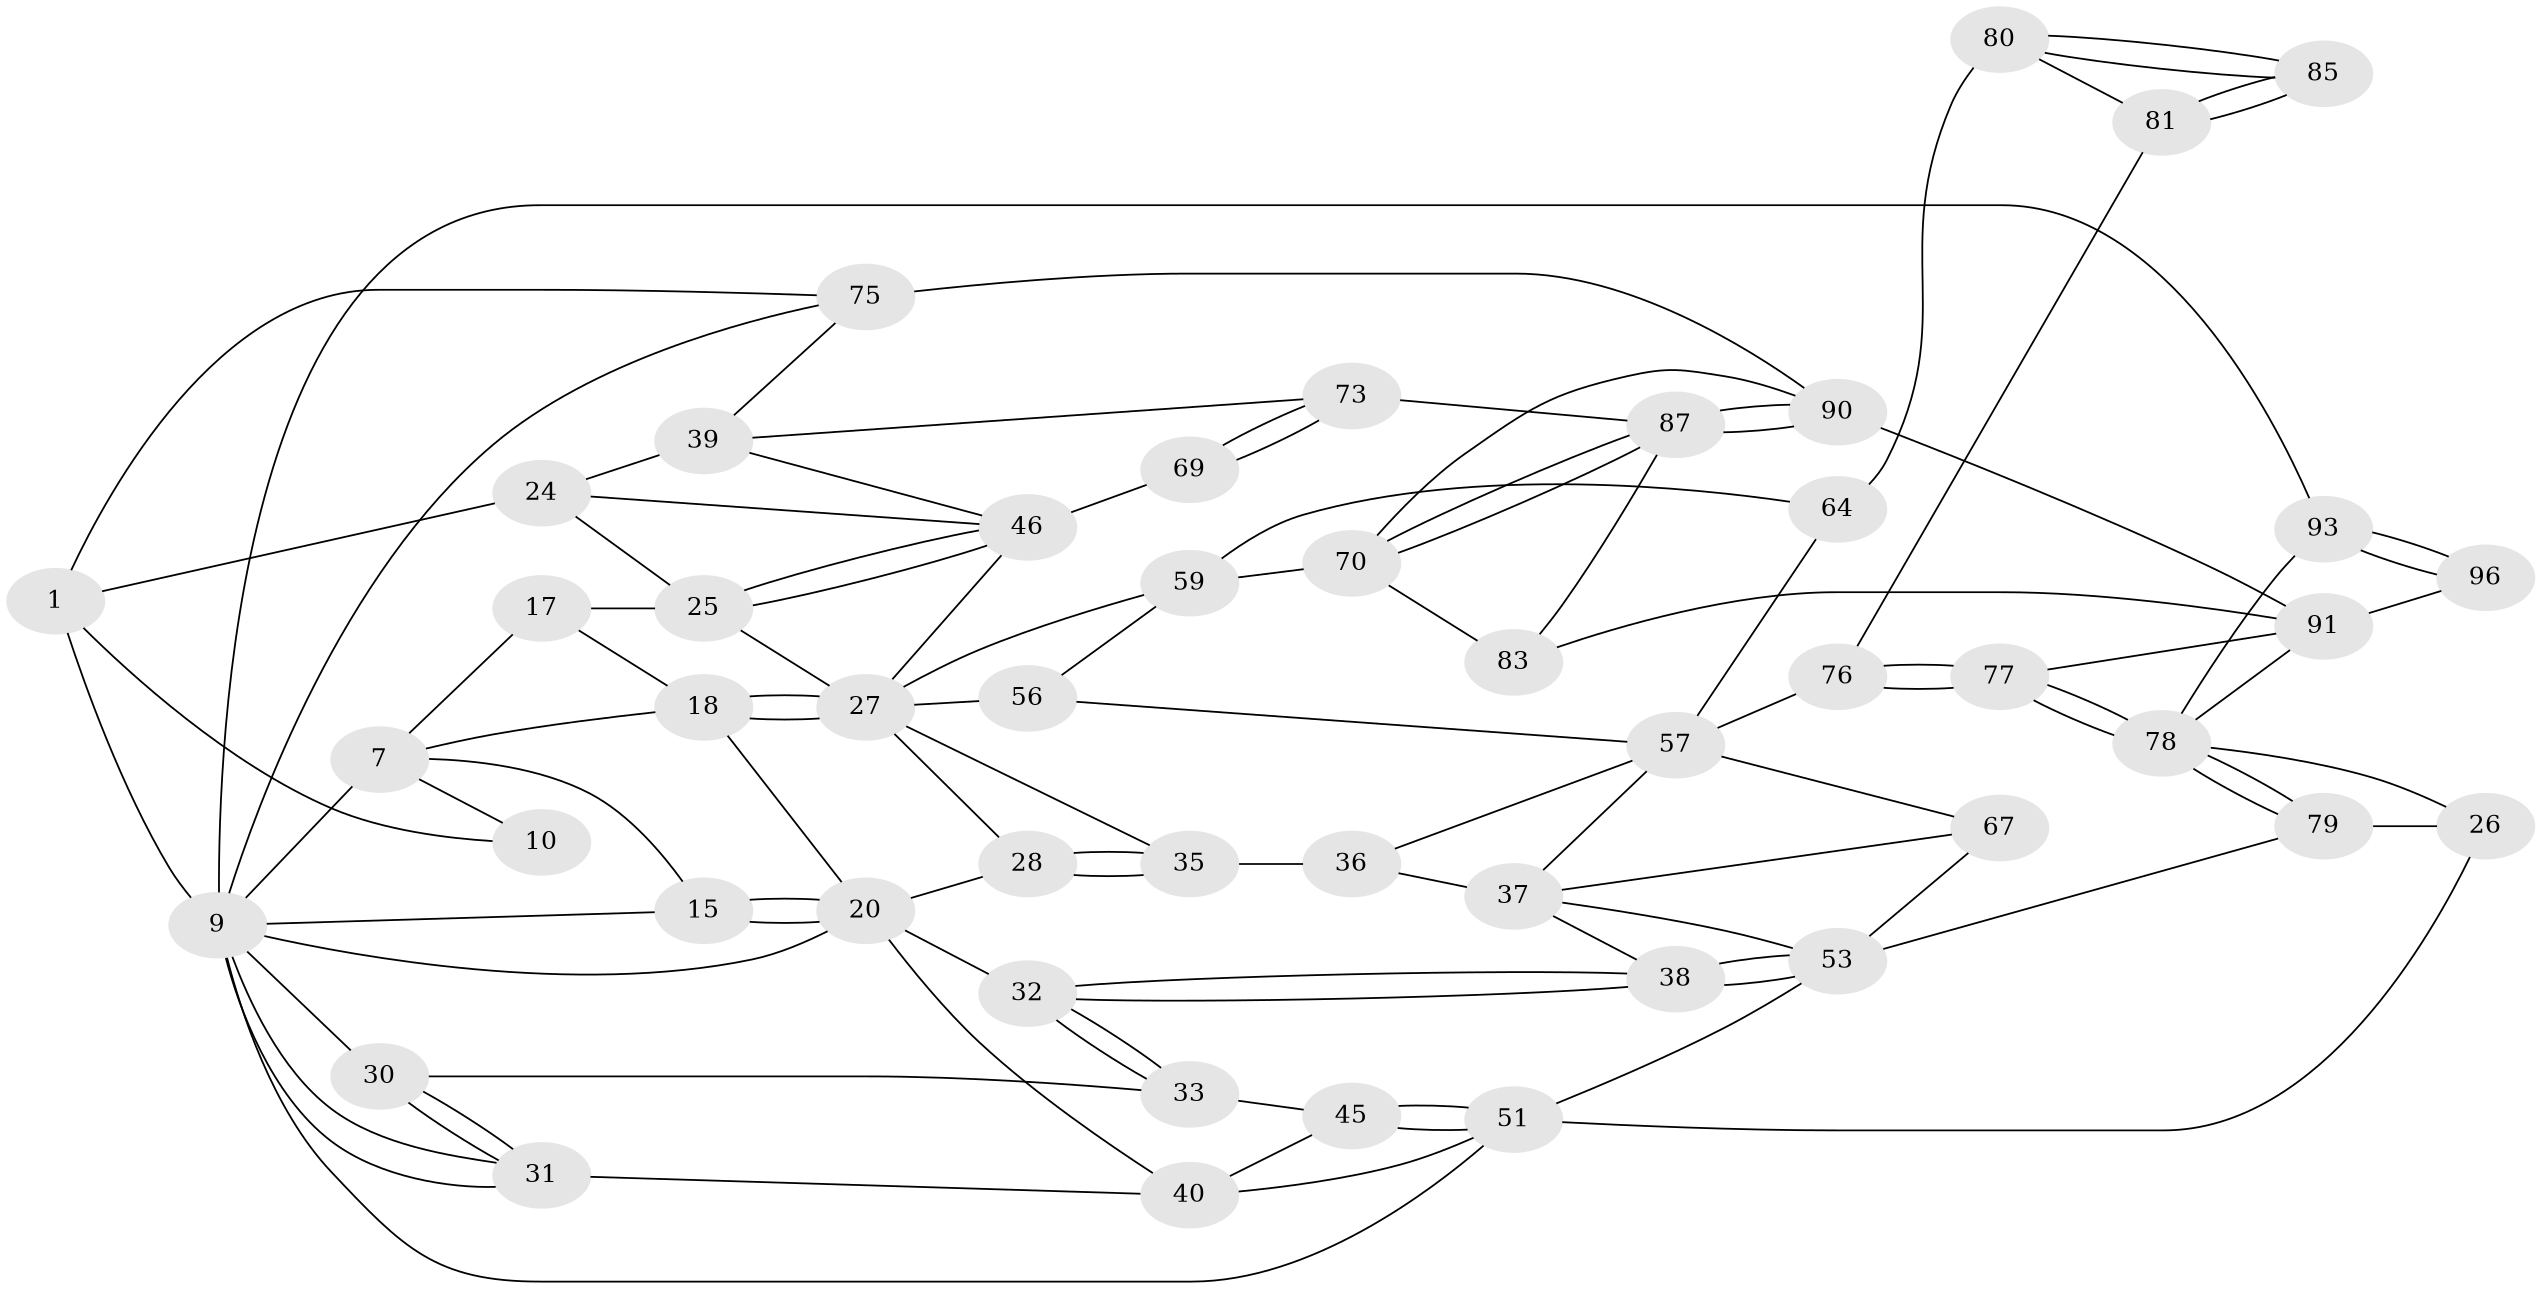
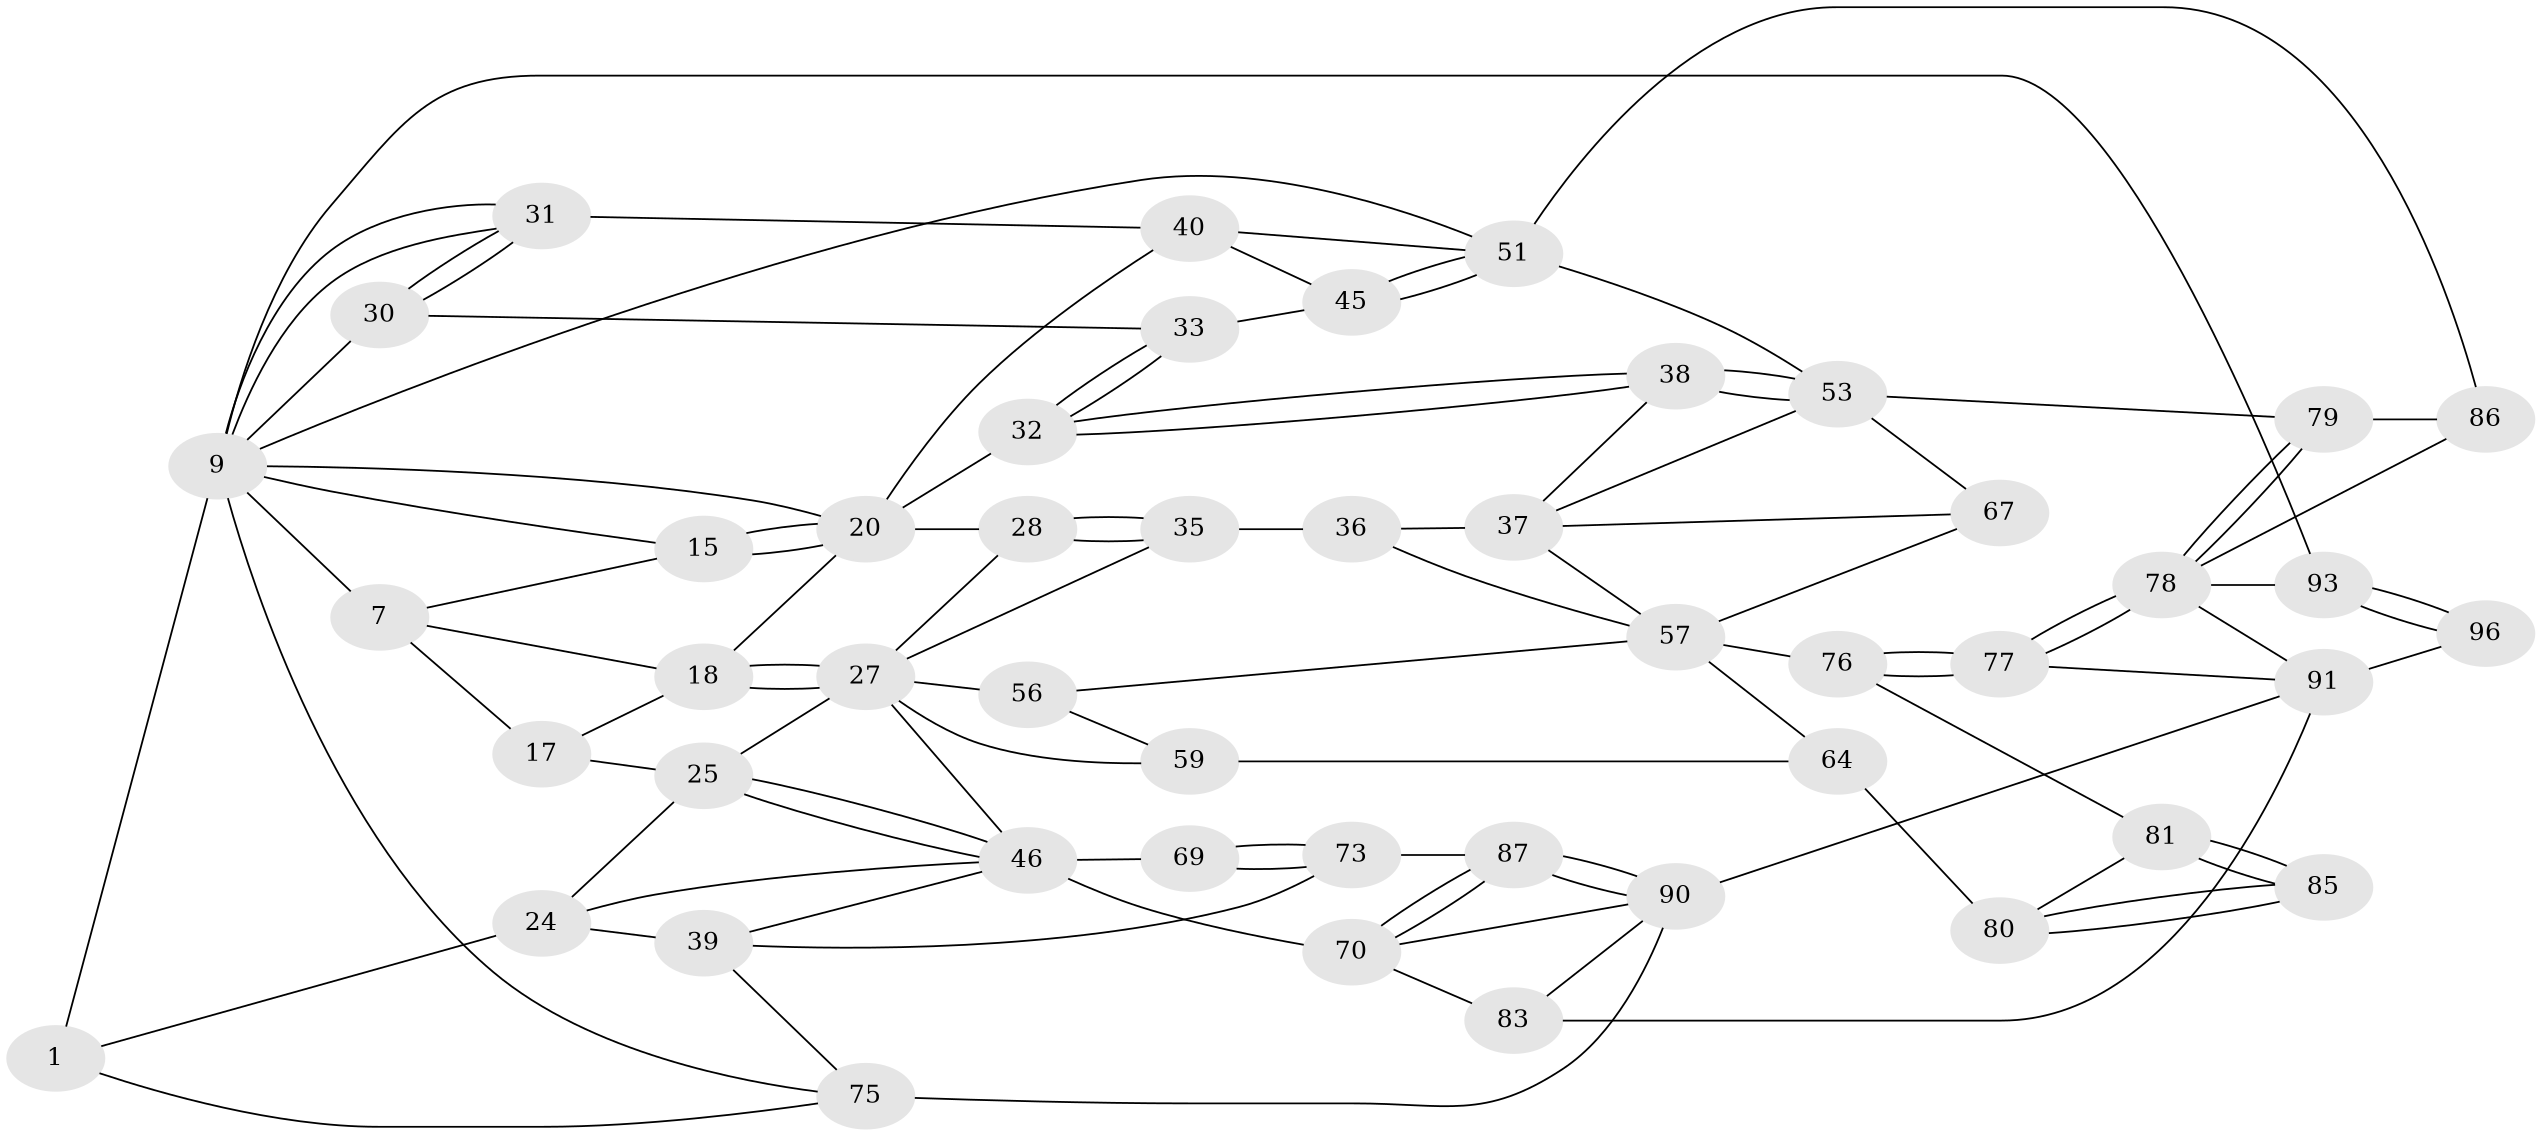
edge "87" -- "83": now "90" -- "83"
edge "70" -- "59": now "70" -- "46"
node "26": label "26" -> "86"
node "10": removed
